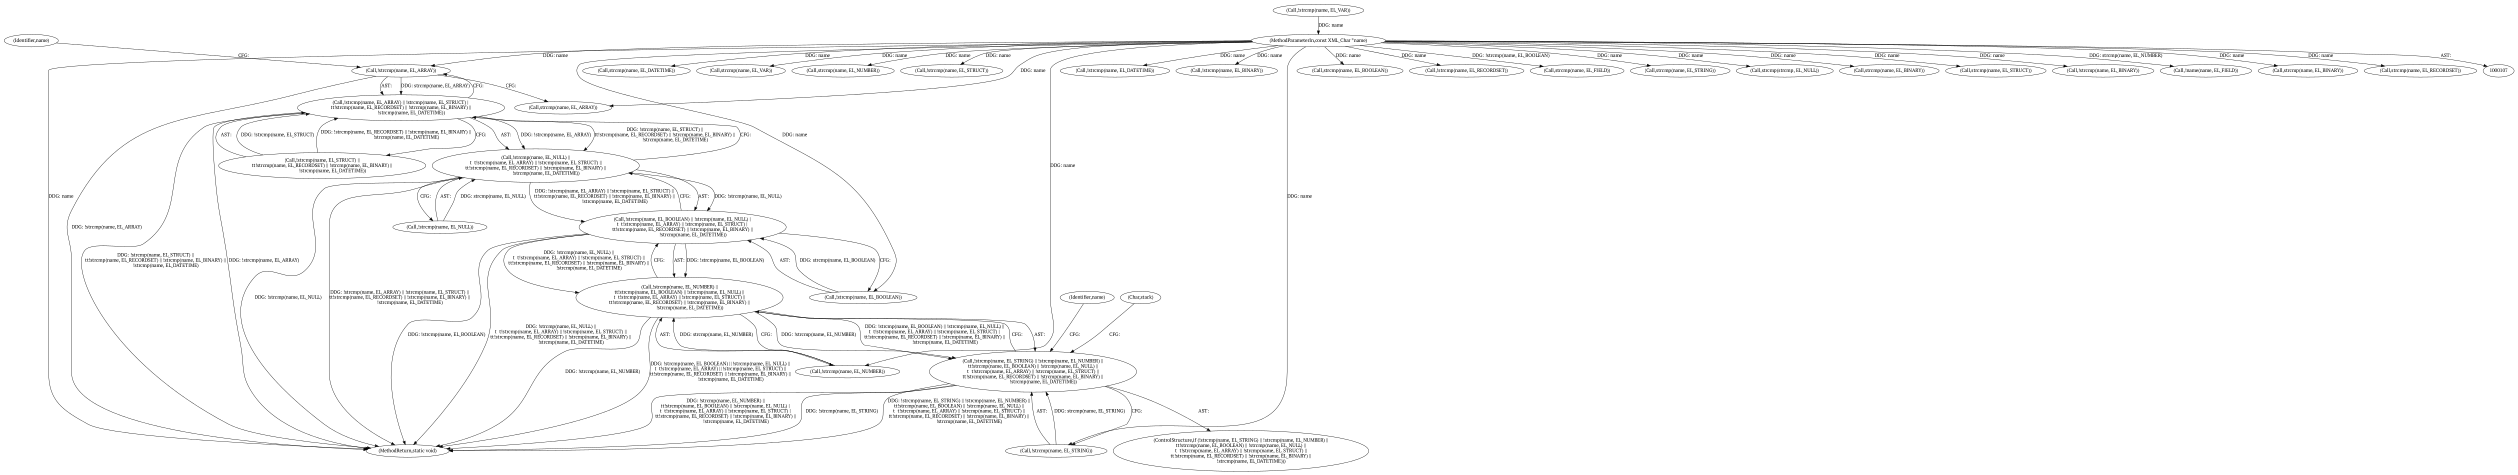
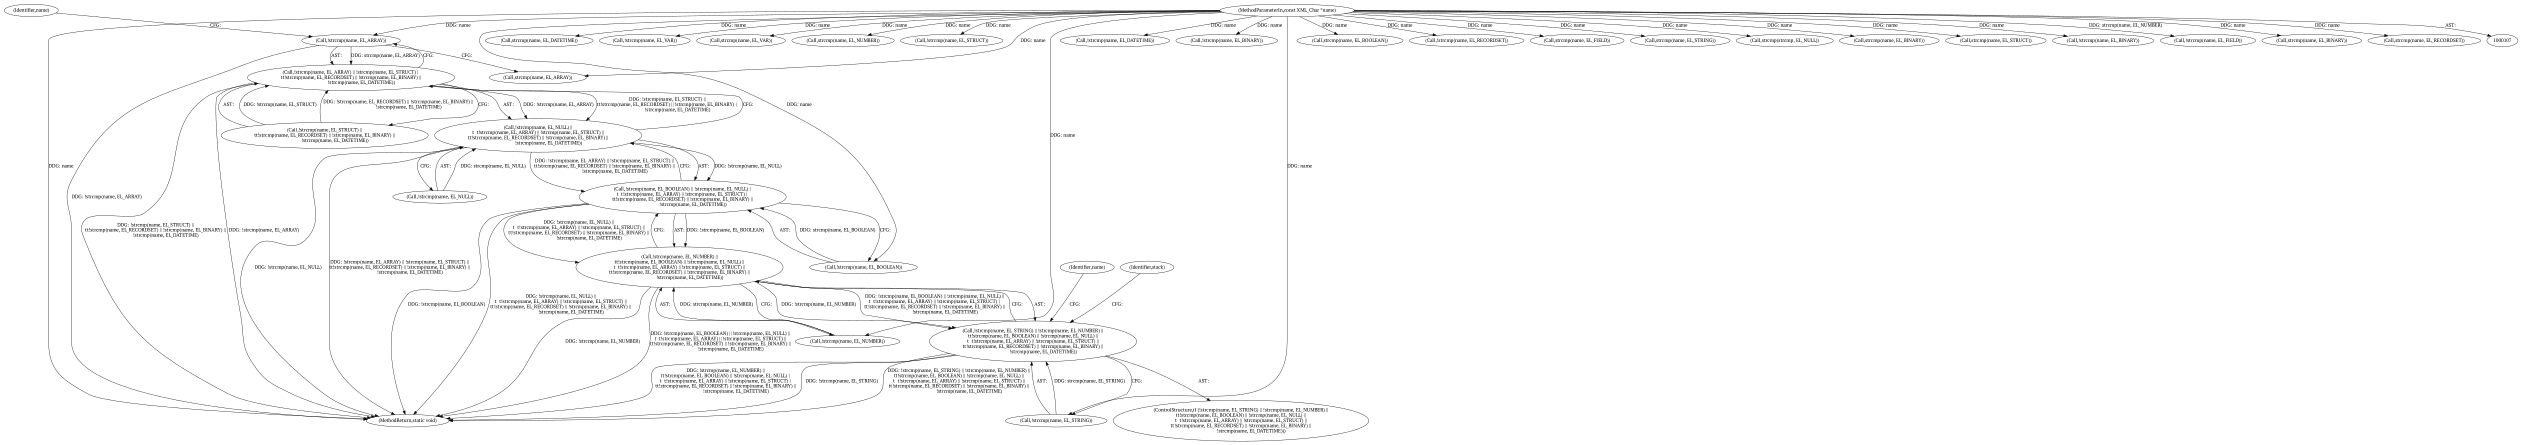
edge "(Call,!strcmp(name, EL_VAR))" -> "(MethodParameterIn,const XML_Char *name)": reversed
edge "(MethodParameterIn,const XML_Char *name)" -> "(Call,strcmp(name, EL_FIELD))": label "DDG: !strcmp(name, EL_BOOLEAN)" -> "DDG: name"
node "(Call,!name(name, EL_FIELD))": label "(Call,!name(name, EL_FIELD))" -> "(Call,!strcmp(name, EL_FIELD))"
node "(Char,stack)": label "(Char,stack)" -> "(Identifier,stack)"
